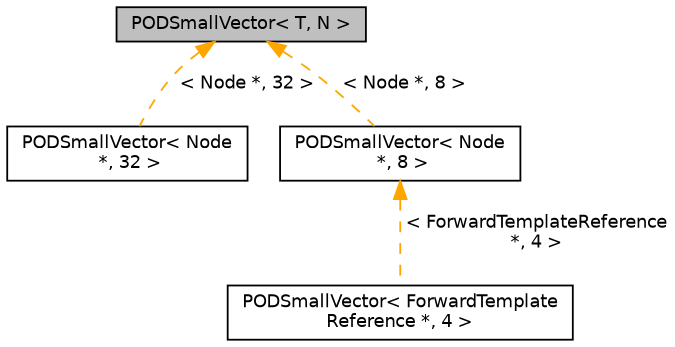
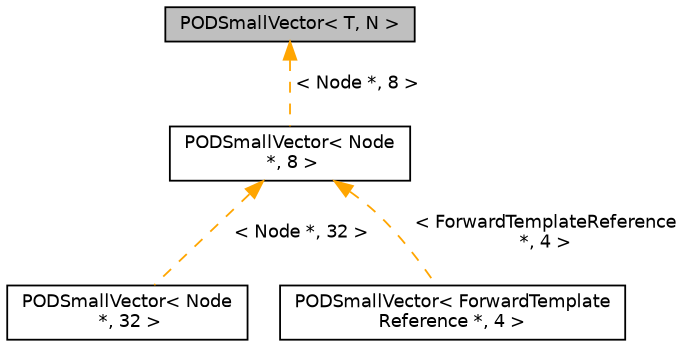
edge "PODSmallVector< Node *, 32 >" -> "PODSmallVector< T, N >": now "PODSmallVector< Node *, 32 >" -> "PODSmallVector< Node *, 8 >"
